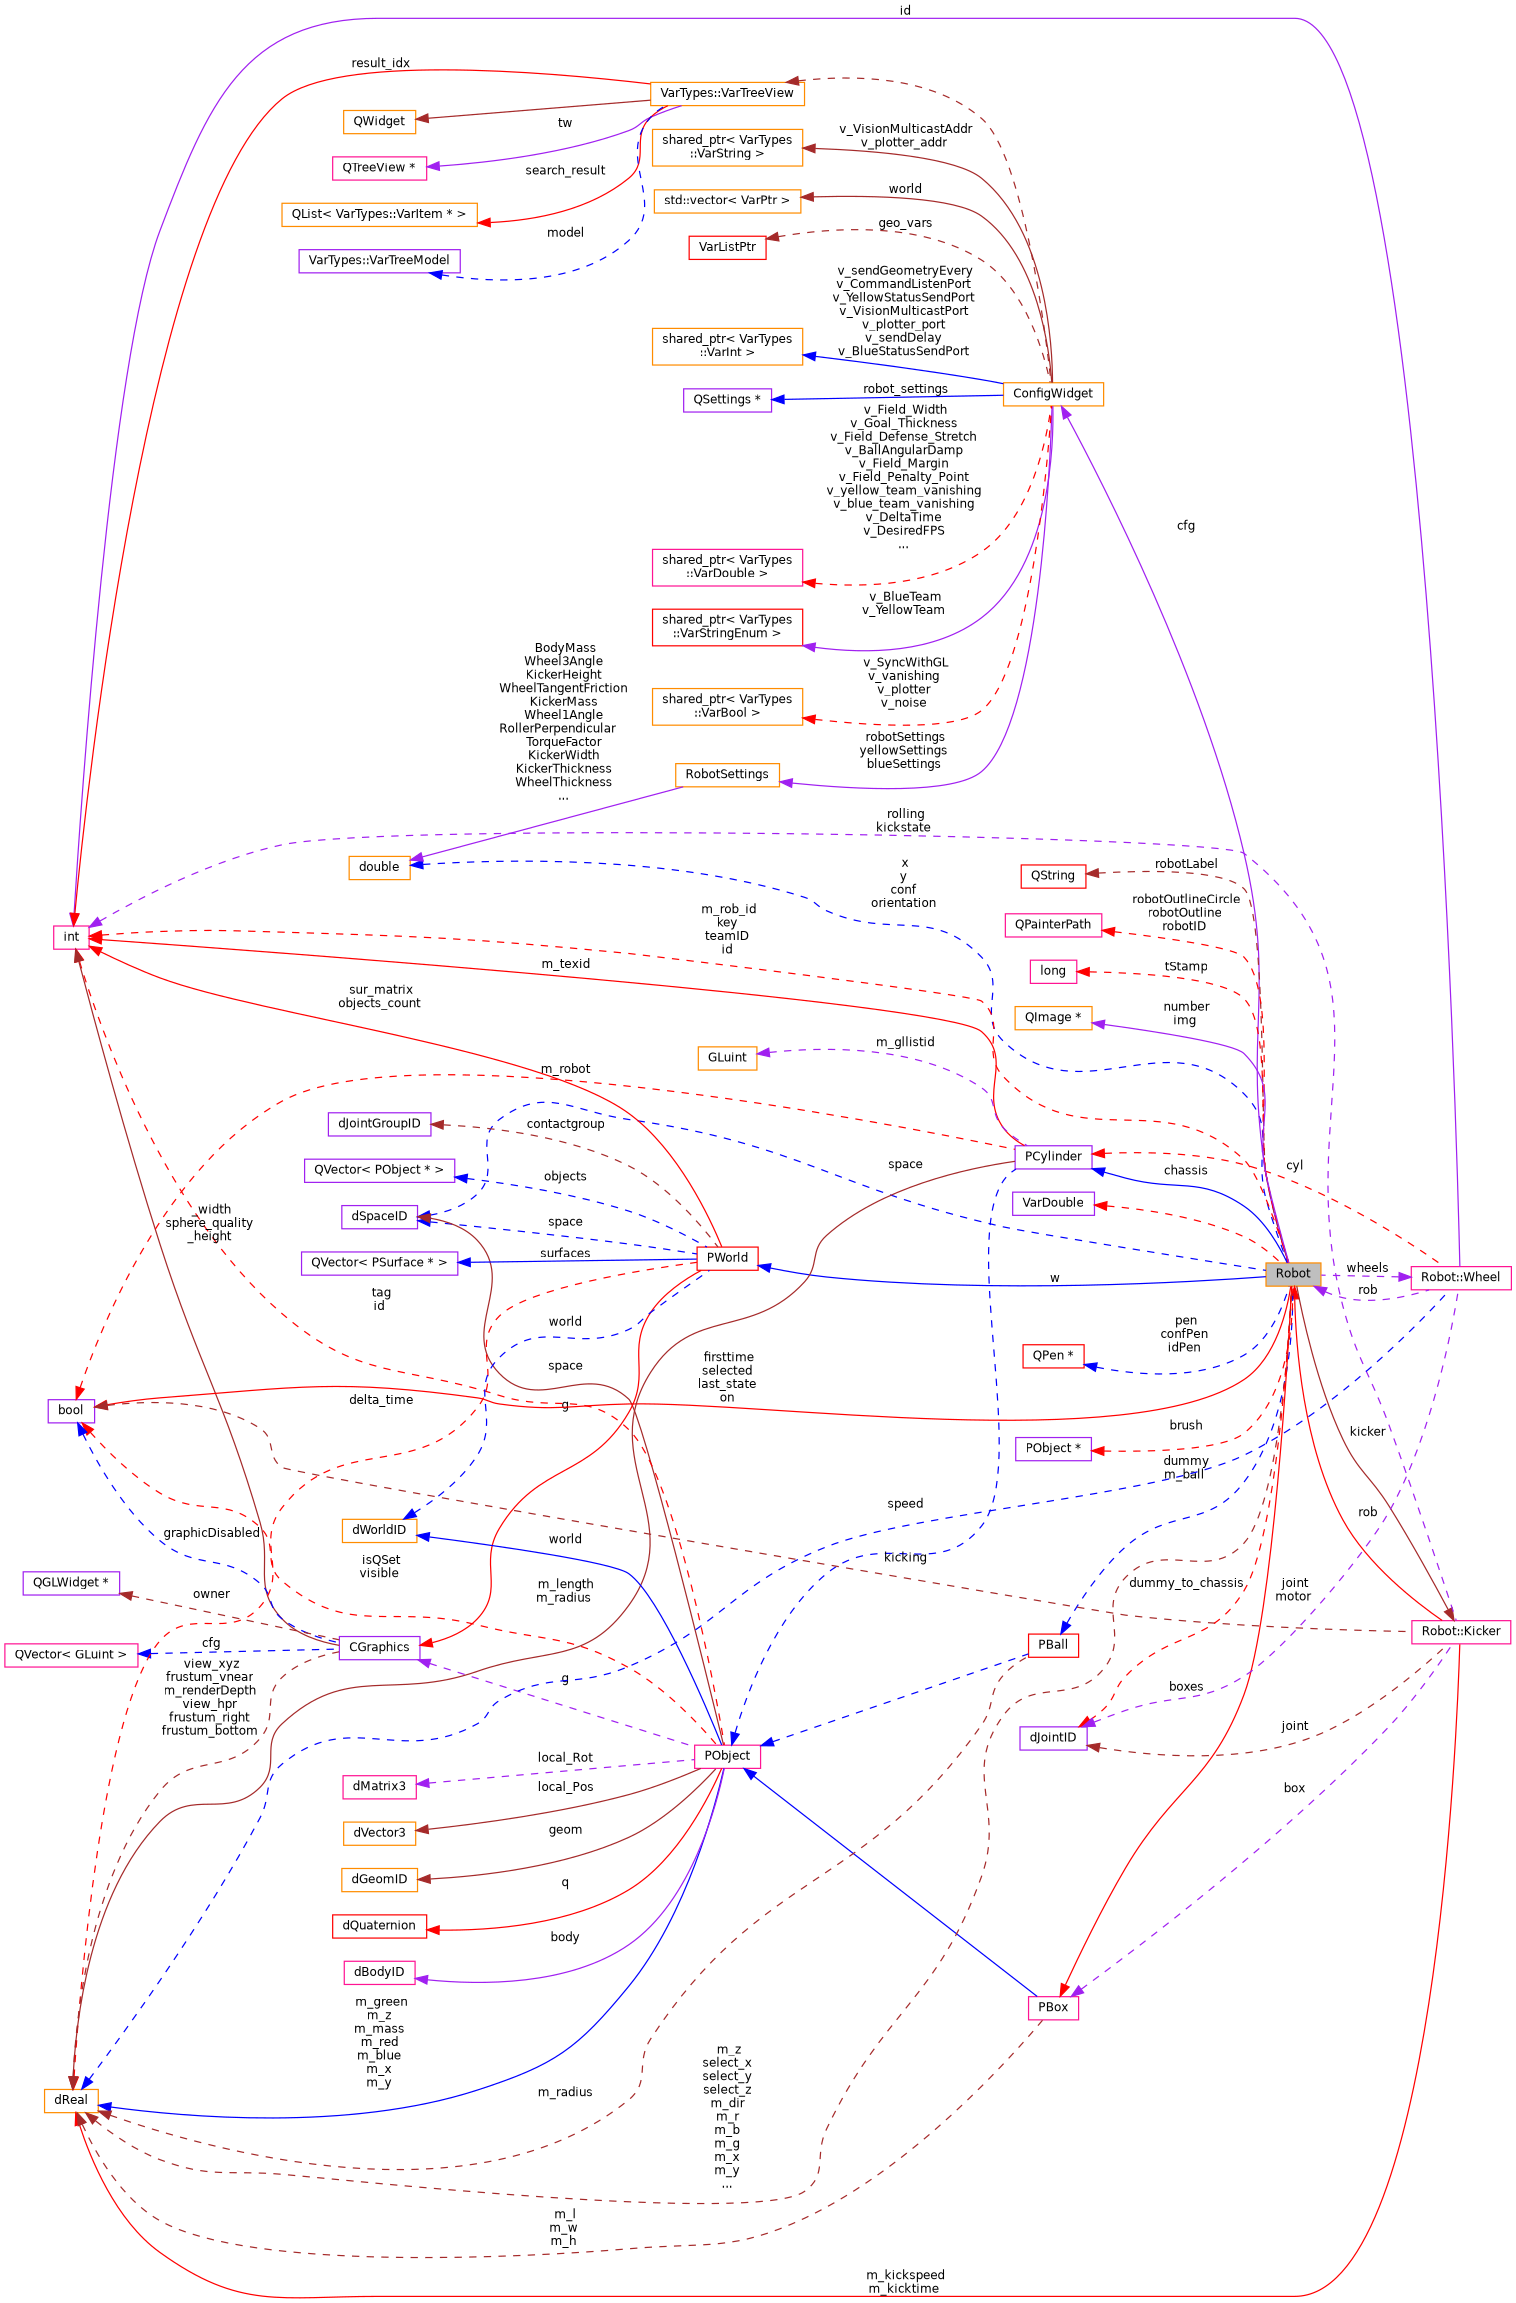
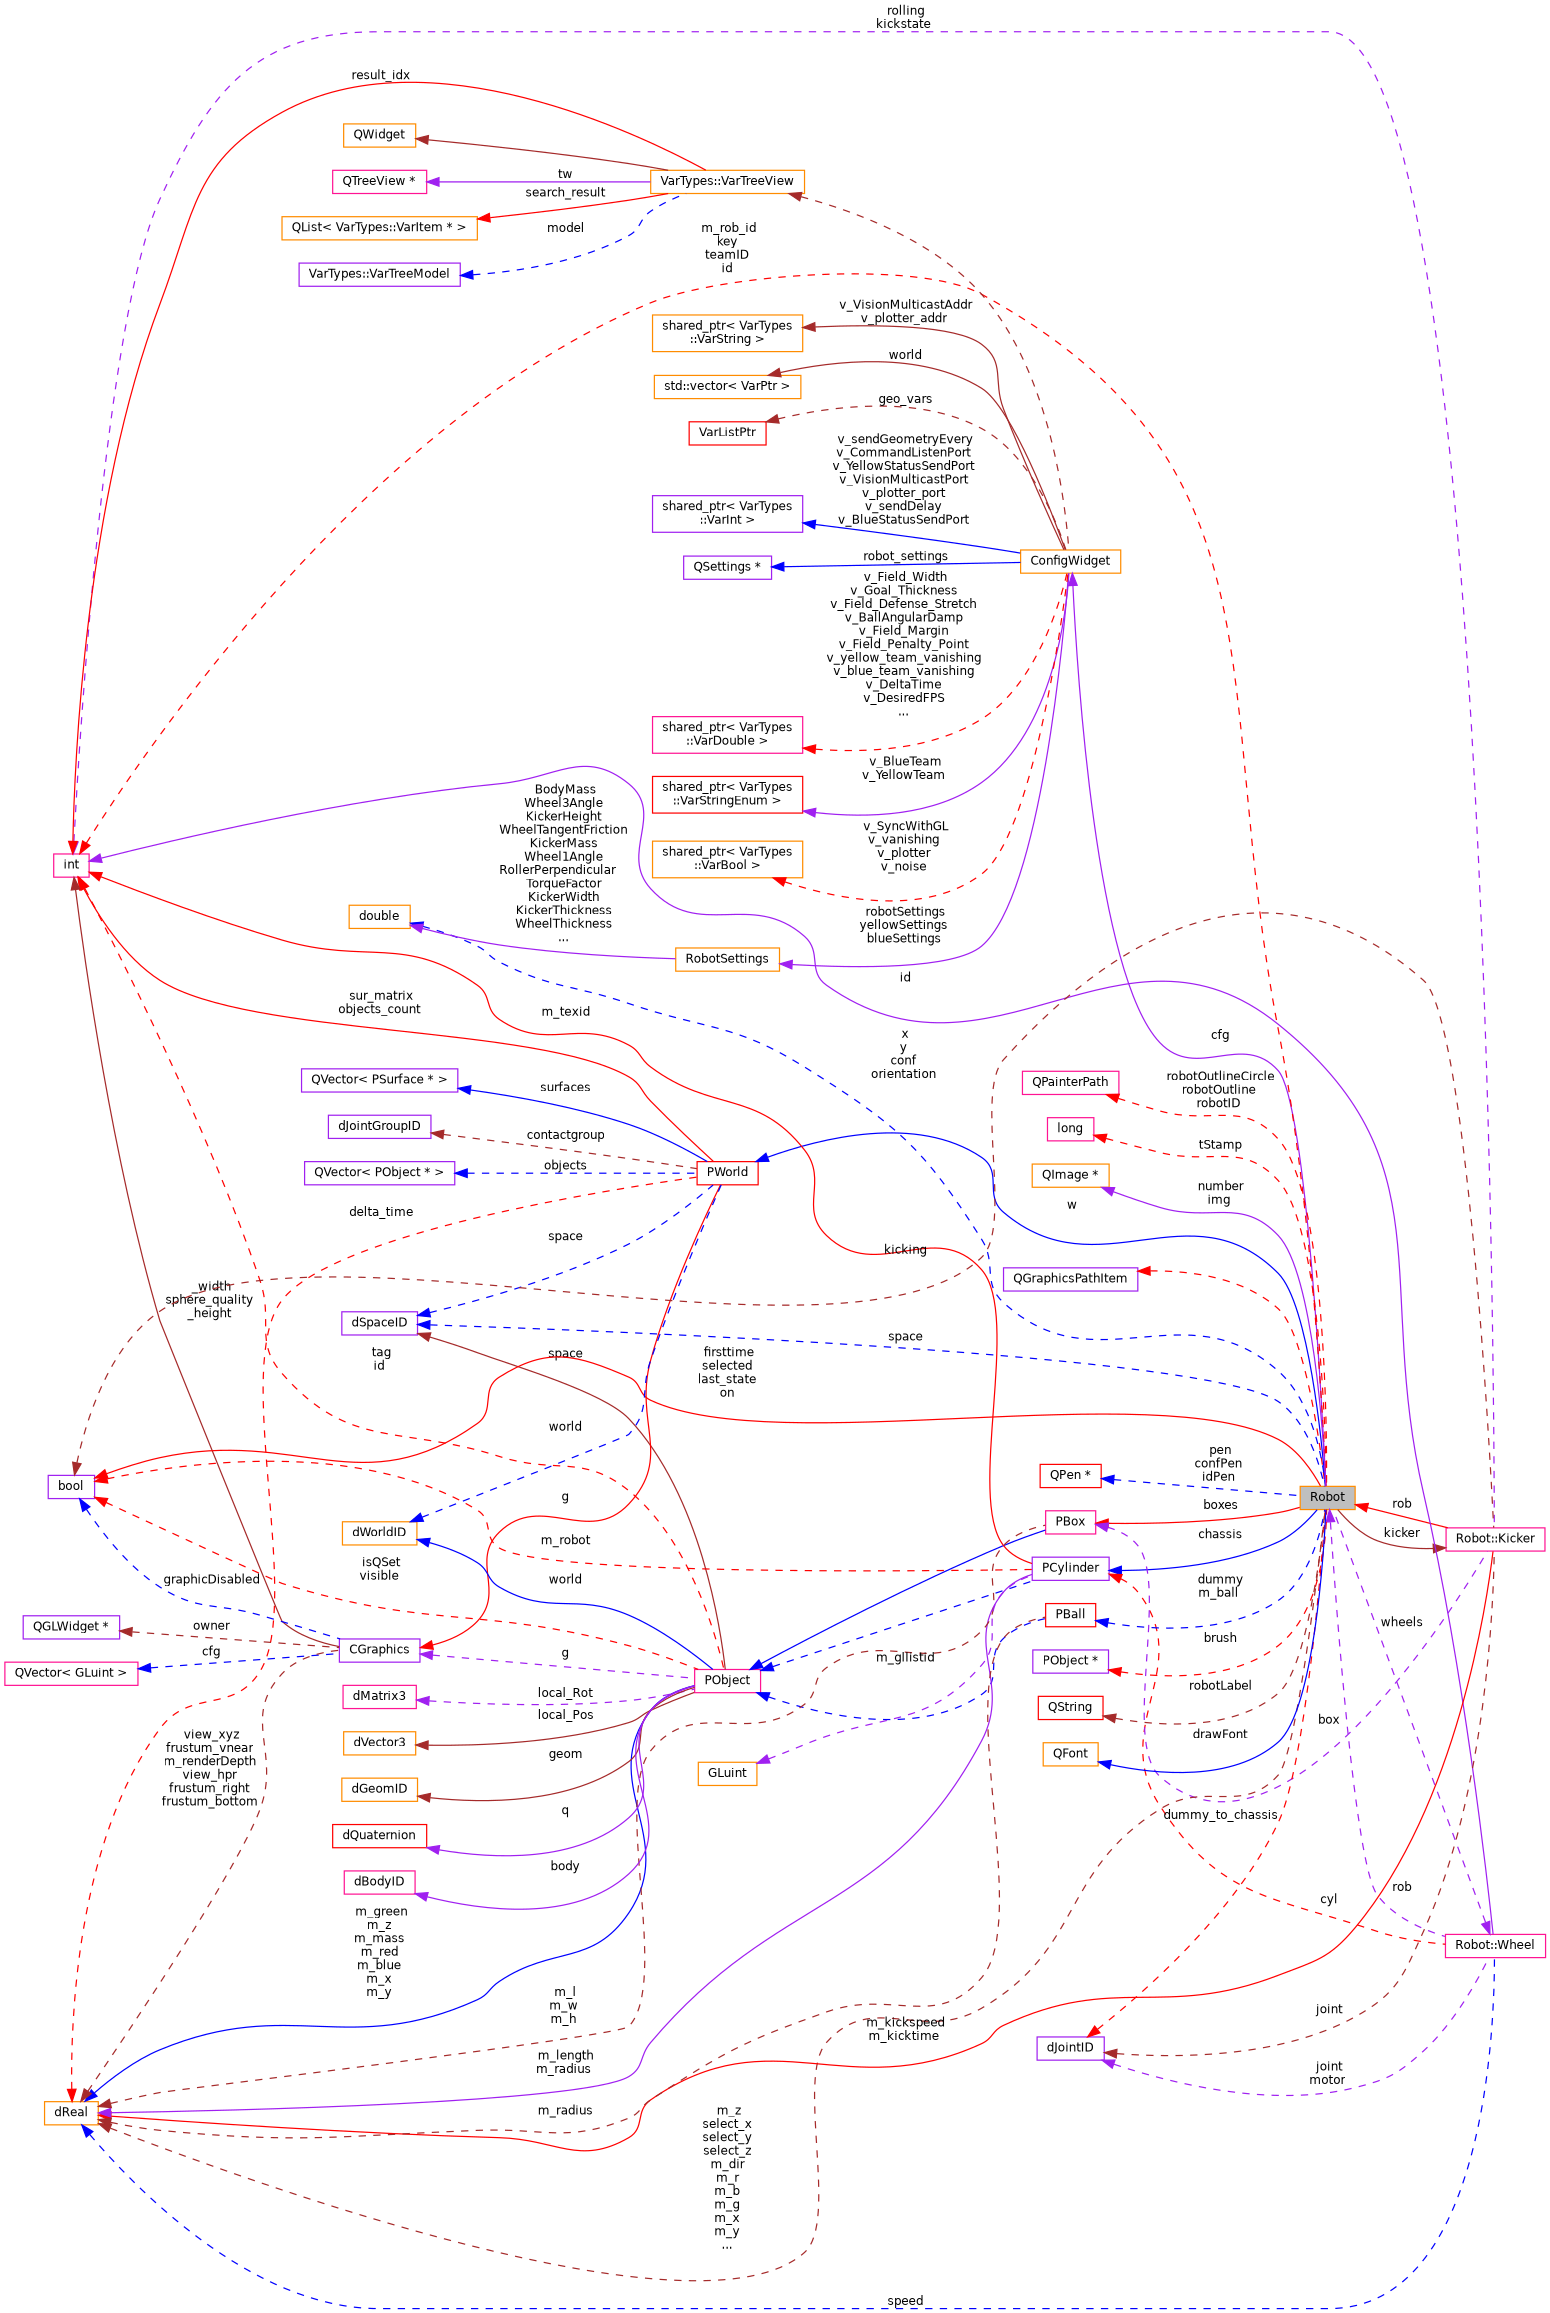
node "shared_ptr< VarTypes ::VarInt >": color darkorange -> purple
node "VarDouble": label "VarDouble" -> "QGraphicsPathItem"
edge "PCylinder" -> "dReal": color brown -> purple
node "QFont": added
edge "PObject" -> "dQuaternion": color red -> purple
